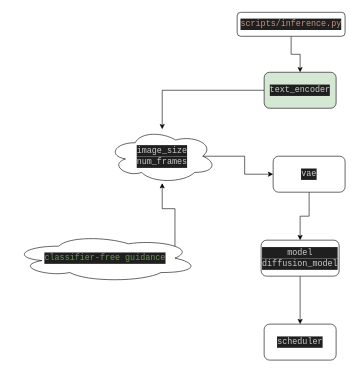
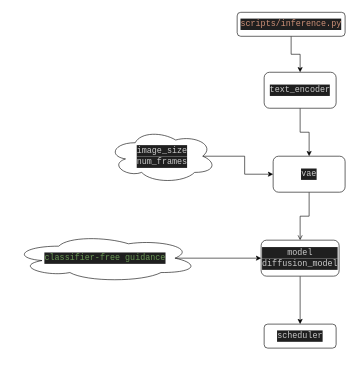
edge "text_encoder" -> "image_size num_frames": now "text_encoder" -> "vae"
node "text_encoder": fillcolor #d5e8d4 -> #ffffff
edge "classifier-free guidance" -> "image_size num_frames": now "classifier-free guidance" -> "model diffusion_model"
edge "vae" -> "model diffusion_model": arrowhead classic -> open
node "scheduler": size 72x36 -> 72x24
